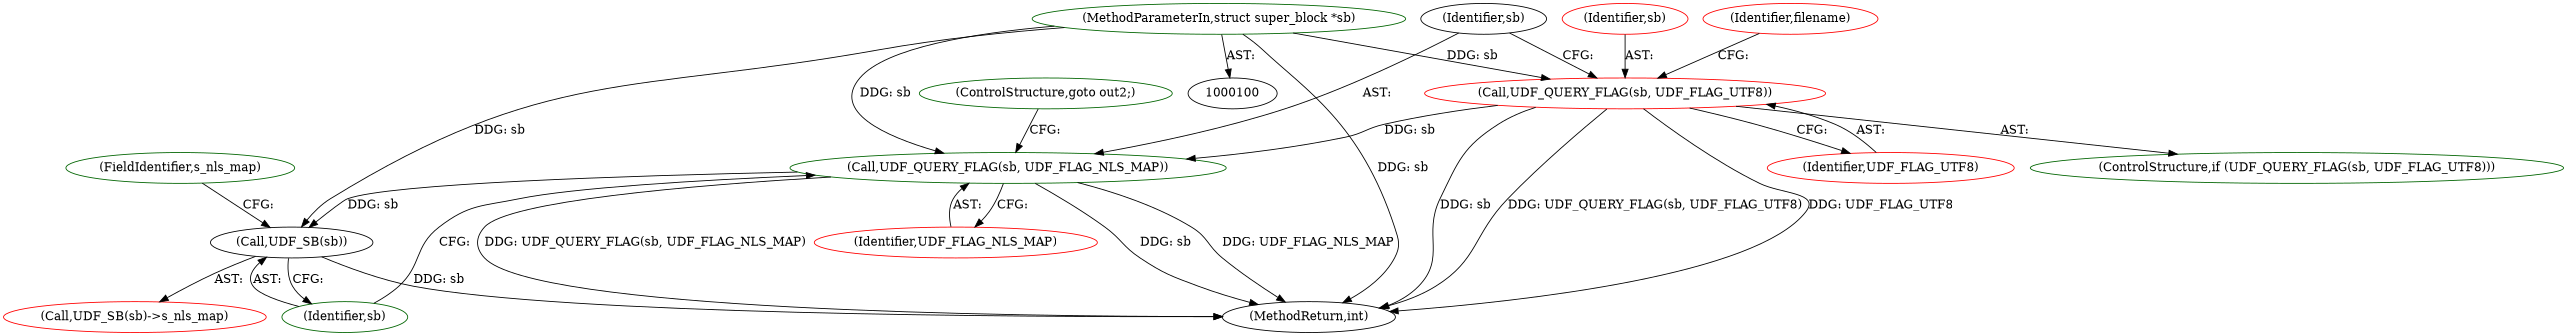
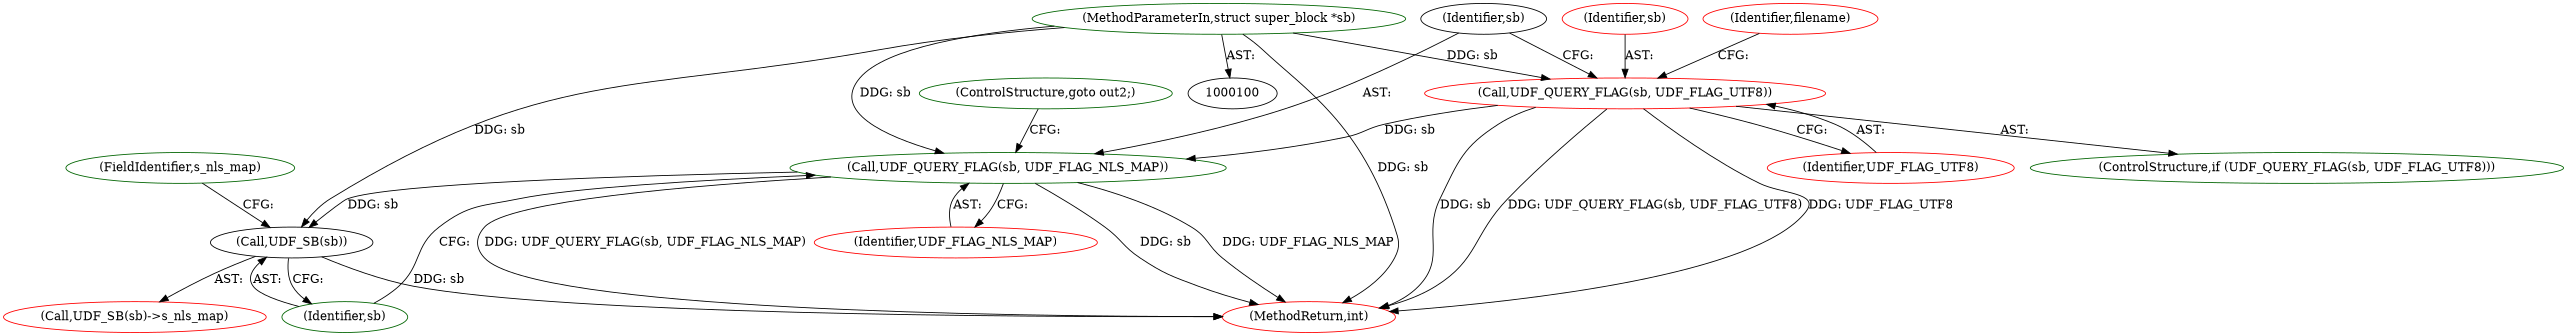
node "(MethodReturn,int)": color black -> red
